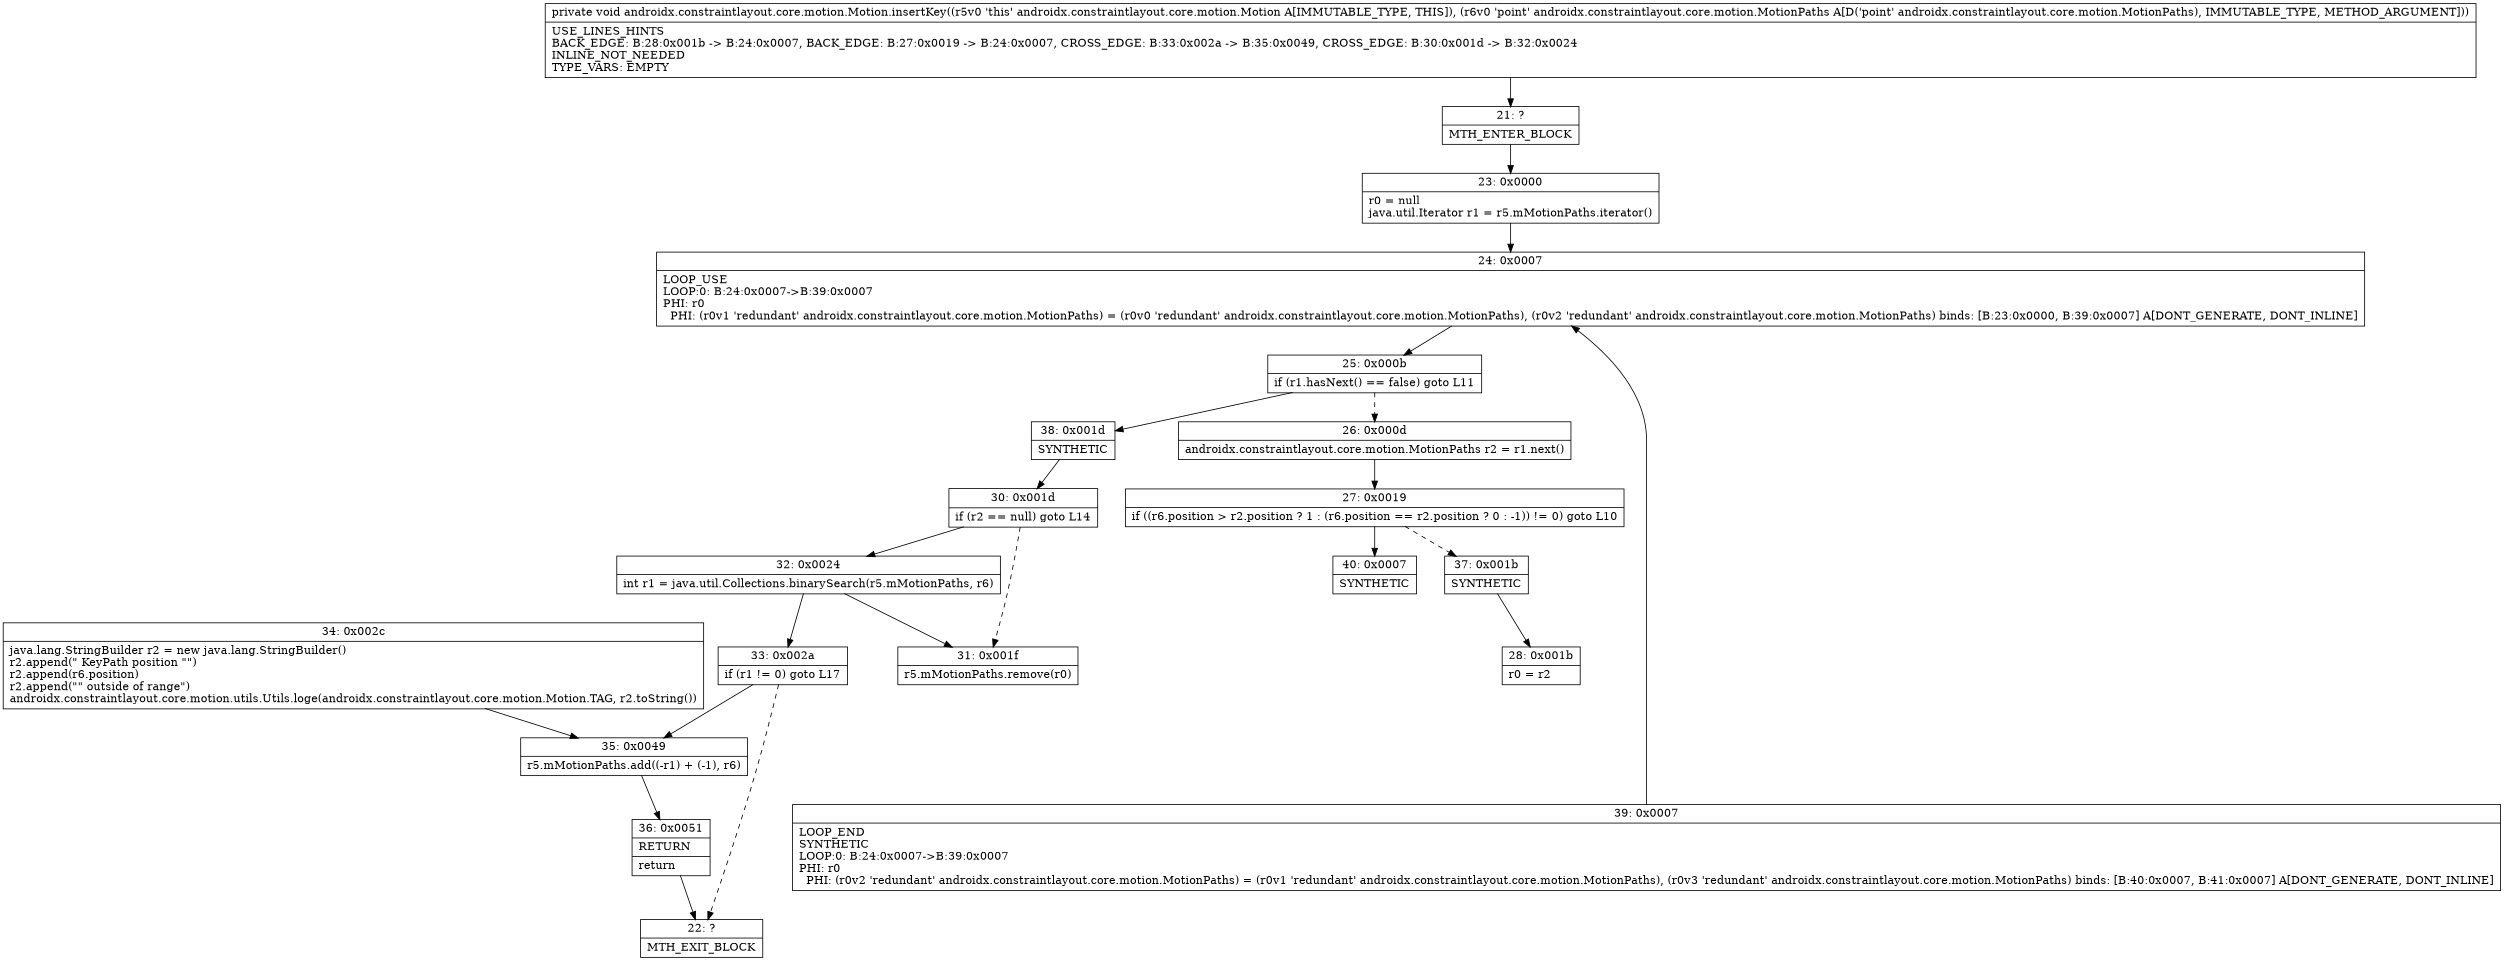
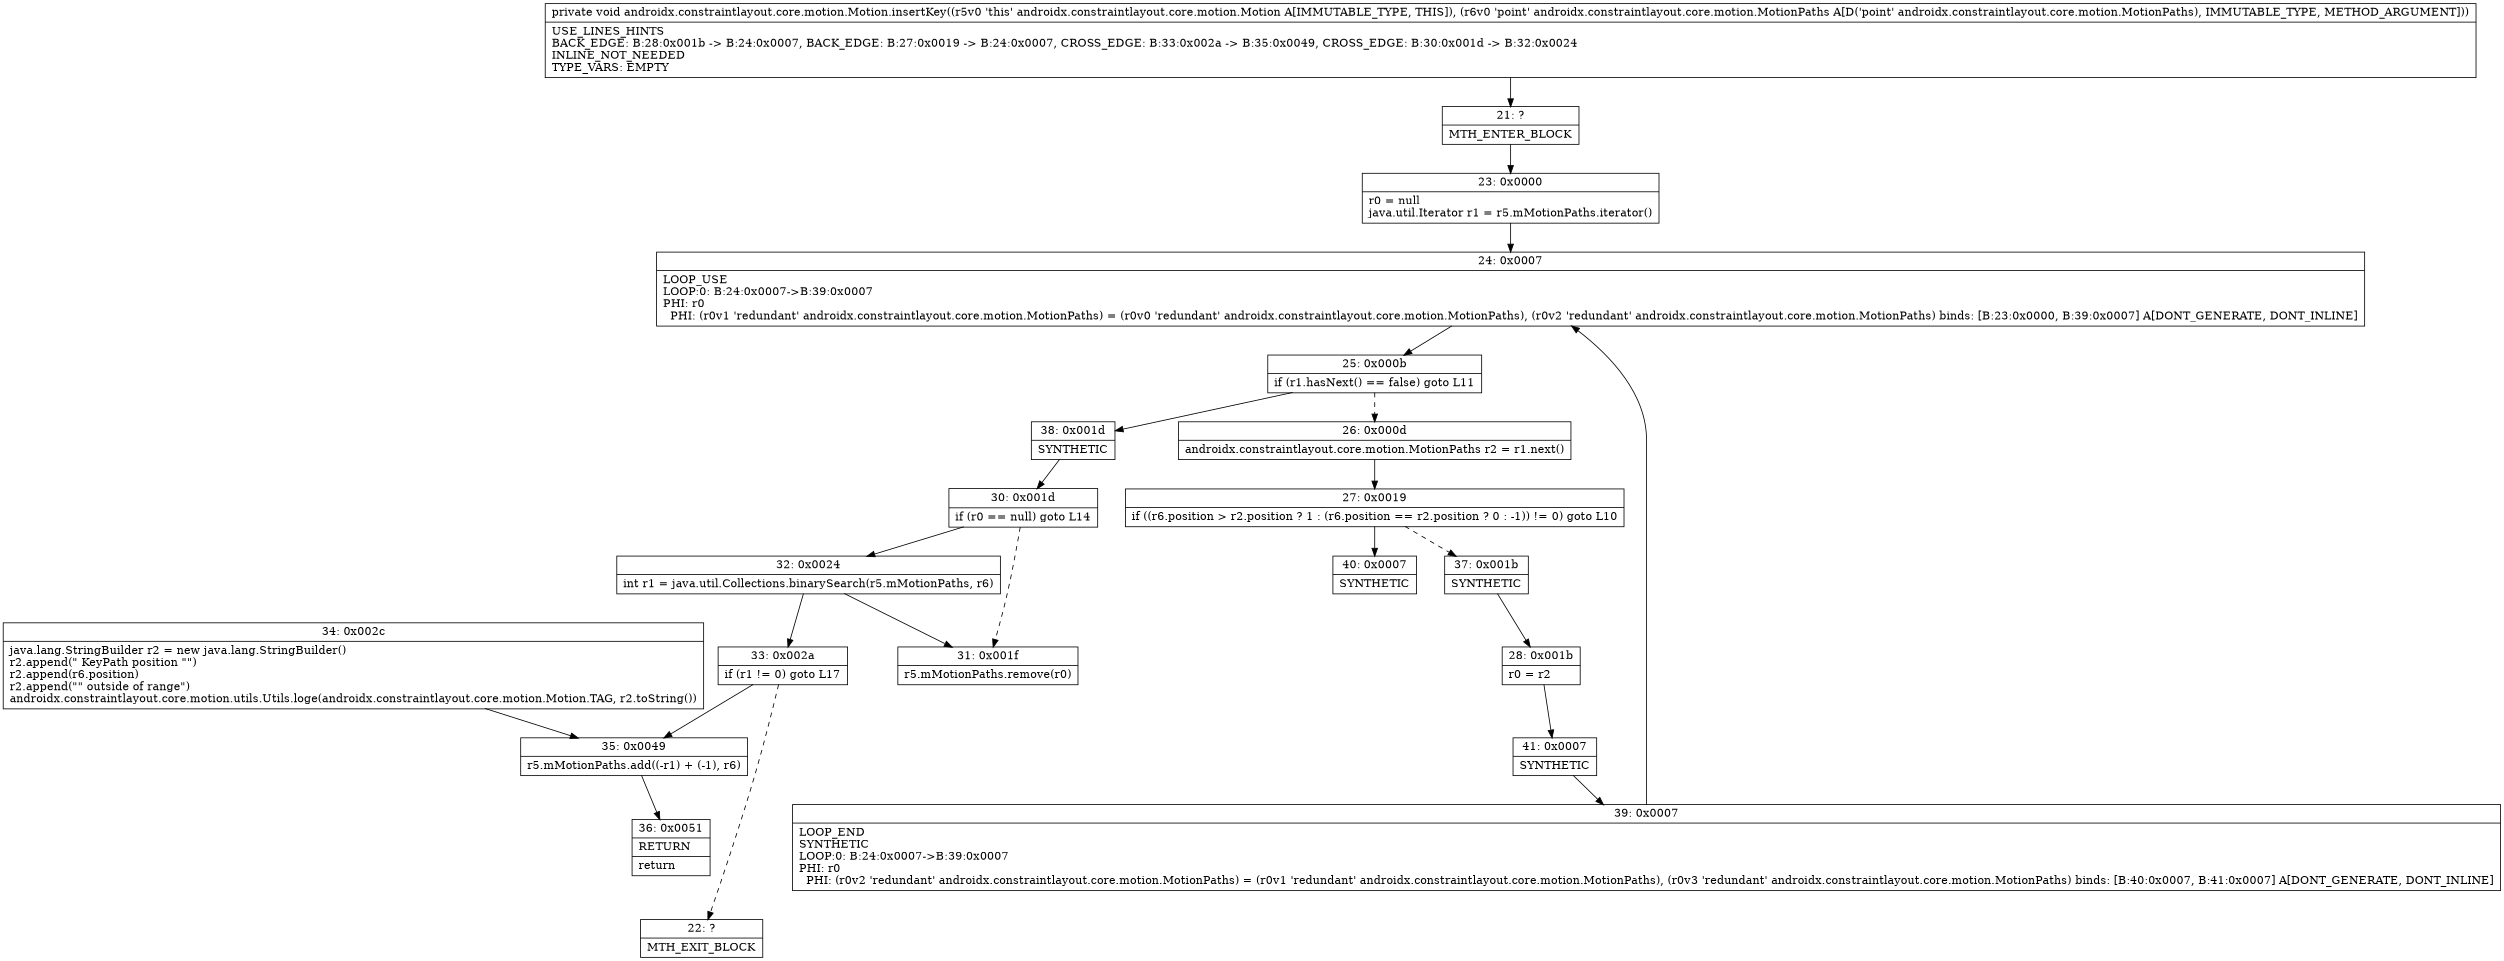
node "30: 0x001d": text "if (r2 == null) goto L14" -> "if (r0 == null) goto L14"
node "41: 0x0007": added
edge "36: 0x0051" -> "22: ?": removed
